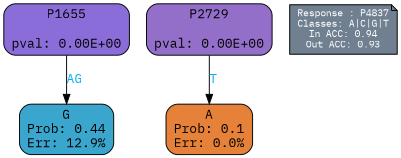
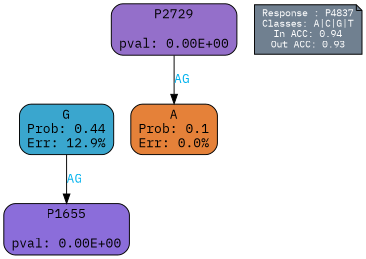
edge "P1655 pval: 0.00E+00" -> "G Prob: 0.44 Err: 12.9%": reversed
edge "P2729 pval: 0.00E+00" -> "A Prob: 0.1 Err: 0.0%": label "T" -> "AG"
